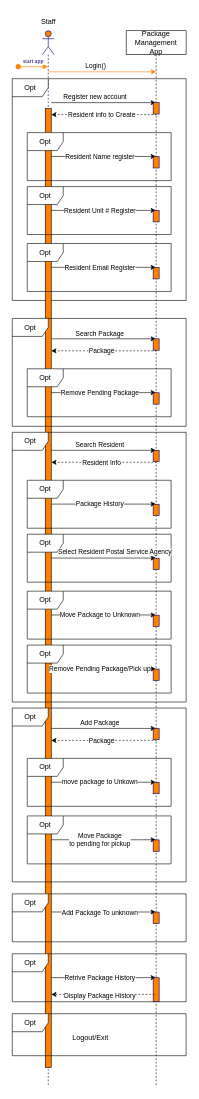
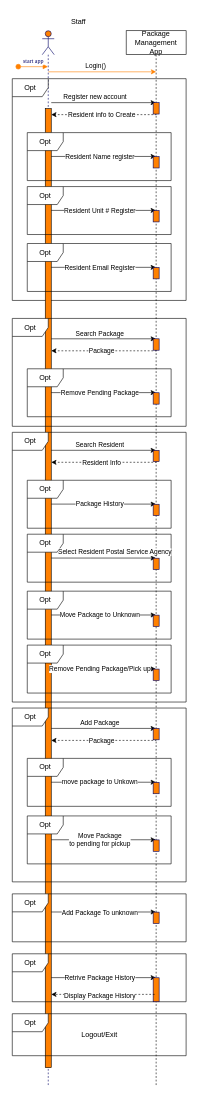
node "Staff": moved (48, 21) -> (78, 21)
node "Logout/Exit": moved (90, 1038) -> (99, 1035)
